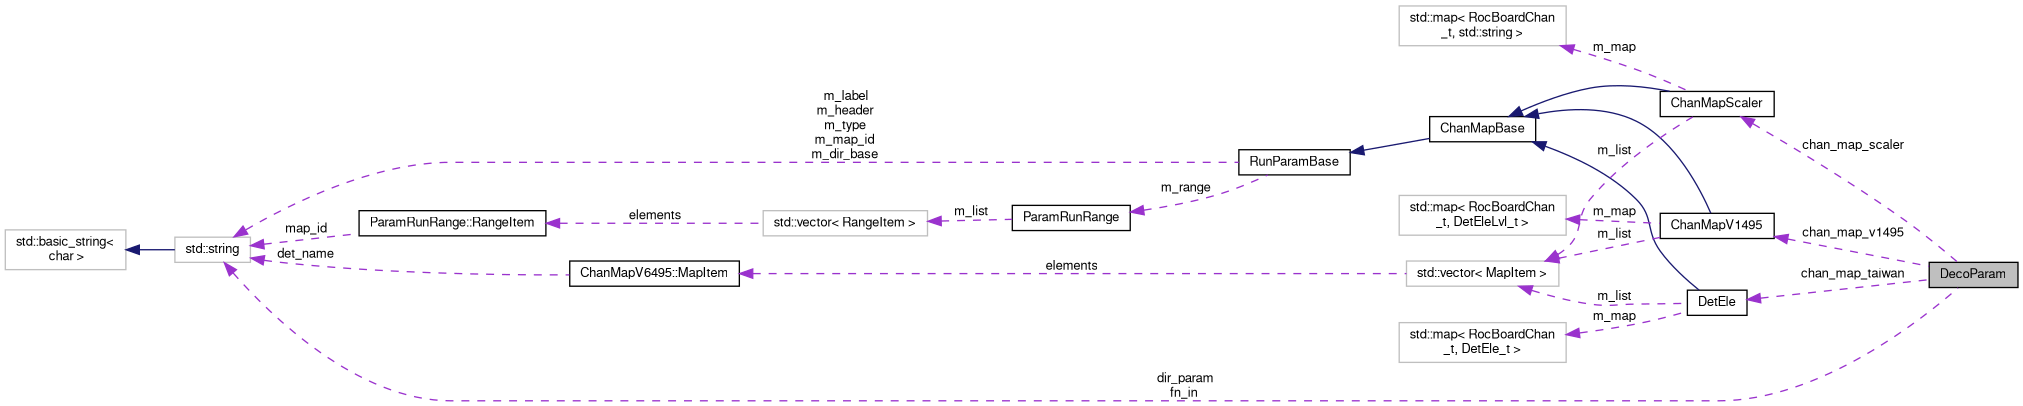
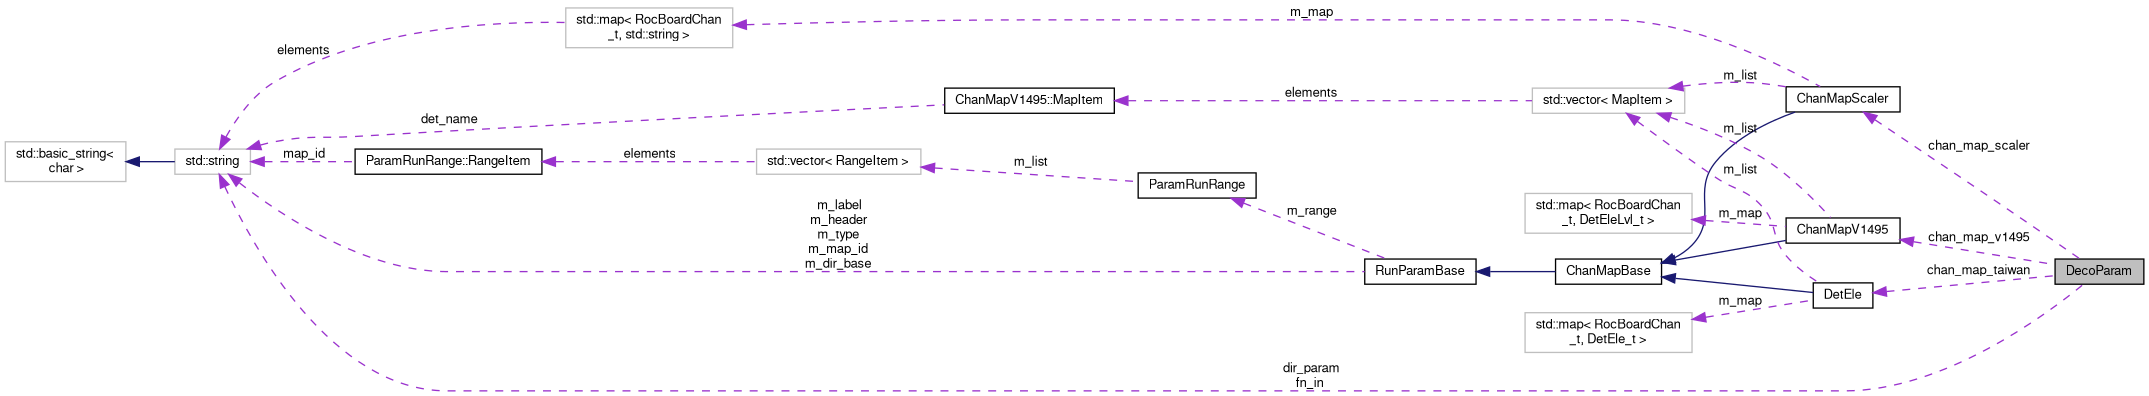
edge "std::map< RocBoardChan _t, std::string >" -> "std::string": added, label "elements"
node "ChanMapV6495::MapItem": label "ChanMapV6495::MapItem" -> "ChanMapV1495::MapItem"
